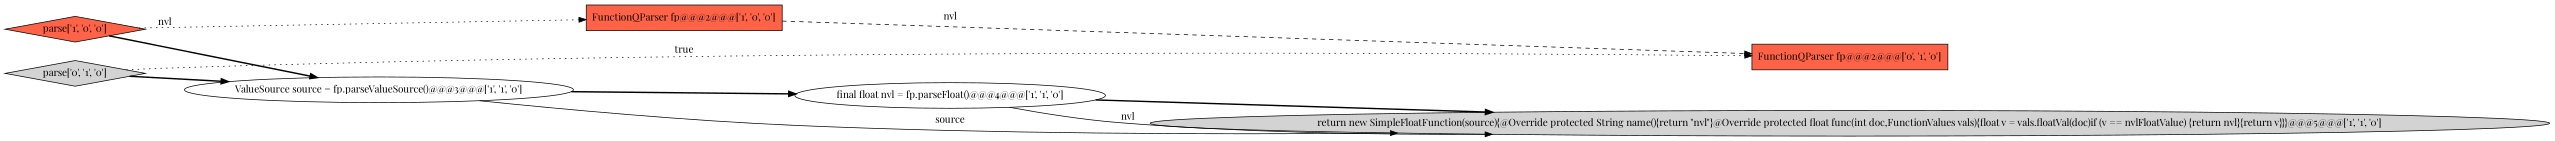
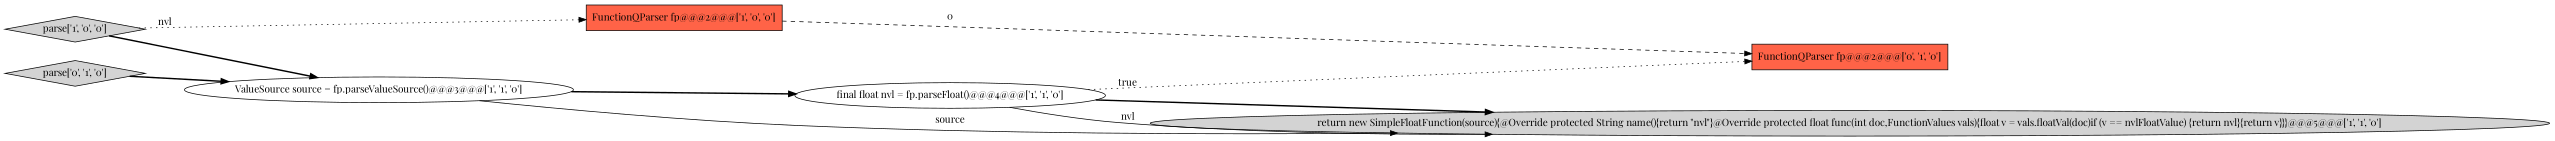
edge "FunctionQParser fp@@@2@@@['1', '0', '0']" -> "FunctionQParser fp@@@2@@@['0', '1', '0']": label "nvl" -> "0"
node "parse['1', '0', '0']": fillcolor tomato -> lightgray
edge "parse['0', '1', '0']" -> "FunctionQParser fp@@@2@@@['0', '1', '0']": now "final float nvl = fp.parseFloat()@@@4@@@['1', '1', '0']" -> "FunctionQParser fp@@@2@@@['0', '1', '0']"
